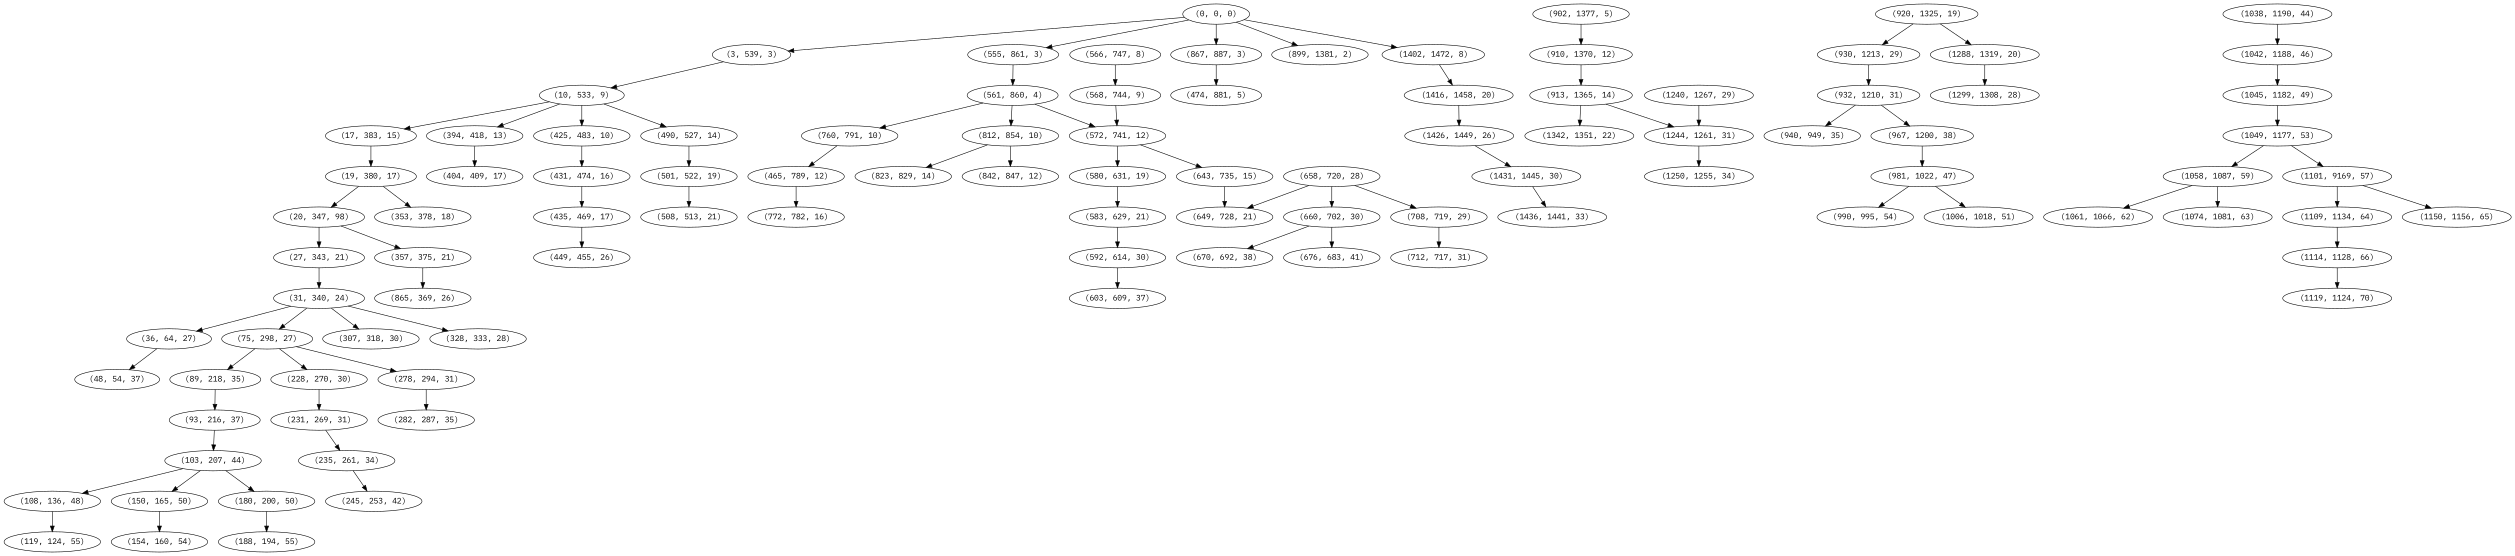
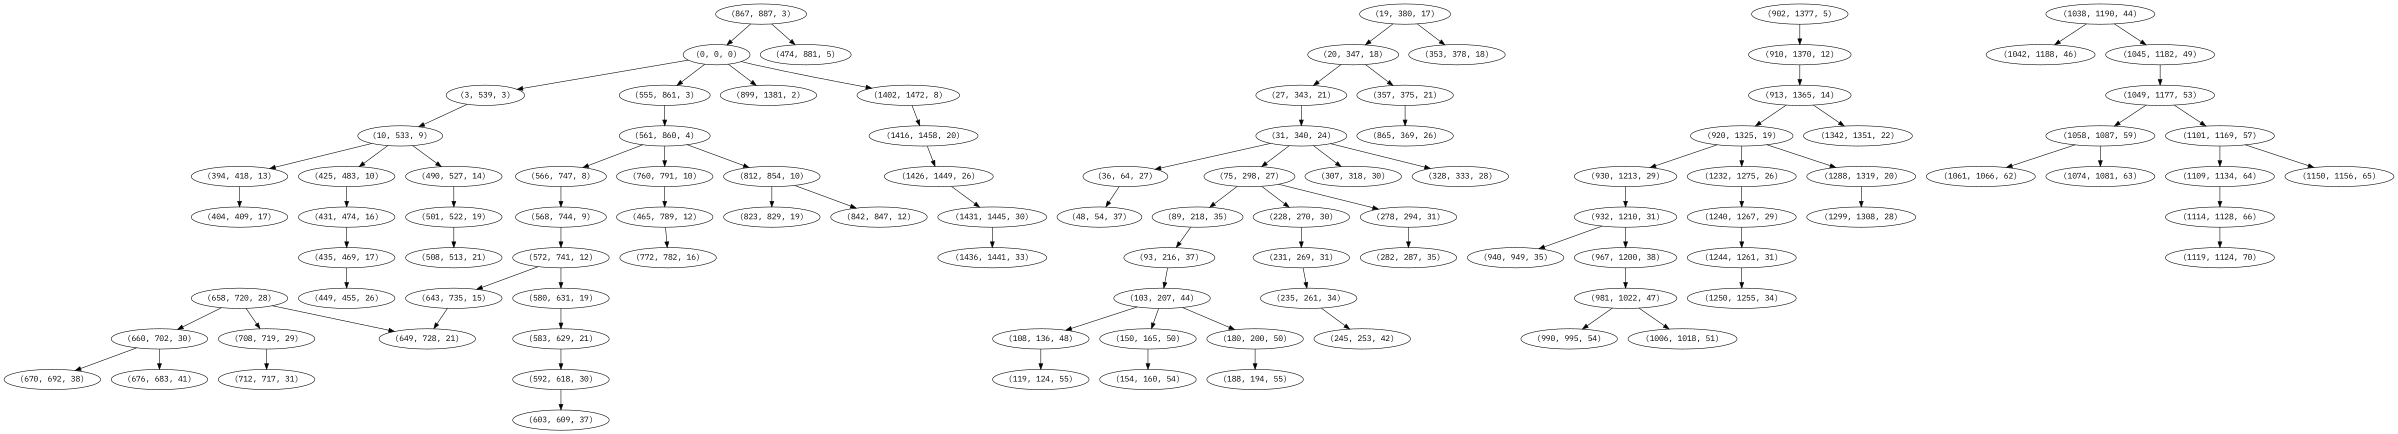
edge "(0, 0, 0)" -> "(867, 887, 3)": reversed
edge "(1042, 1188, 46)" -> "(1045, 1182, 49)": now "(1038, 1190, 44)" -> "(1045, 1182, 49)"
edge "(561, 860, 4)" -> "(572, 741, 12)": now "(561, 860, 4)" -> "(566, 747, 8)"
edge "(913, 1365, 14)" -> "(1244, 1261, 31)": now "(913, 1365, 14)" -> "(920, 1325, 19)"
node "(17, 383, 15)": removed
node "(823, 829, 14)": label "(823, 829, 14)" -> "(823, 829, 19)"
node "(1232, 1275, 26)": added
node "(1101, 9169, 57)": label "(1101, 9169, 57)" -> "(1101, 1169, 57)"
node "(20, 347, 98)": label "(20, 347, 98)" -> "(20, 347, 18)"
node "(592, 614, 30)": label "(592, 614, 30)" -> "(592, 618, 30)"
